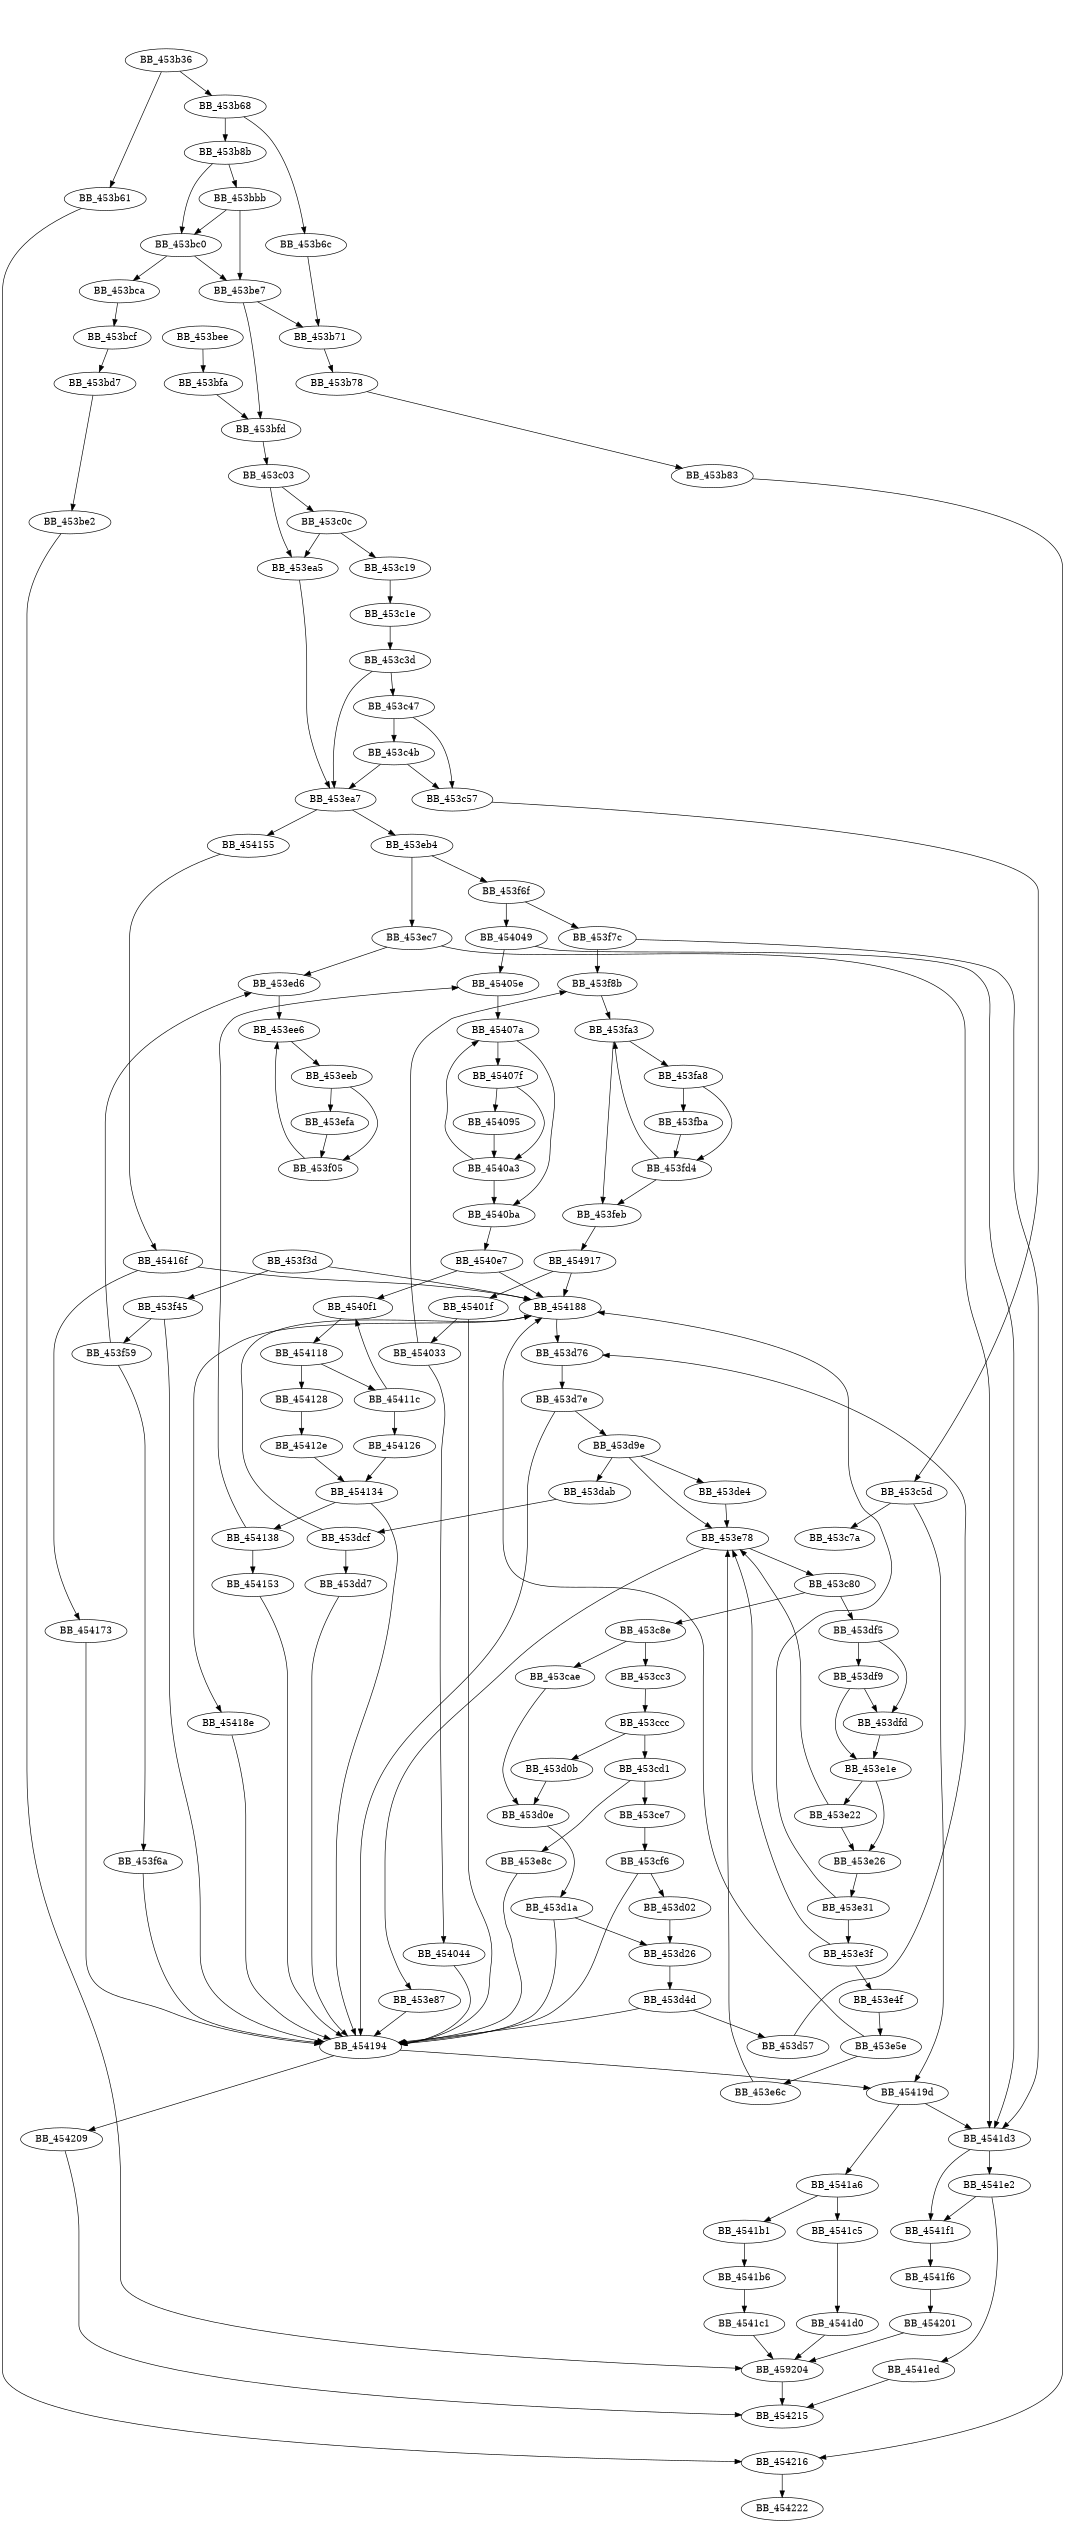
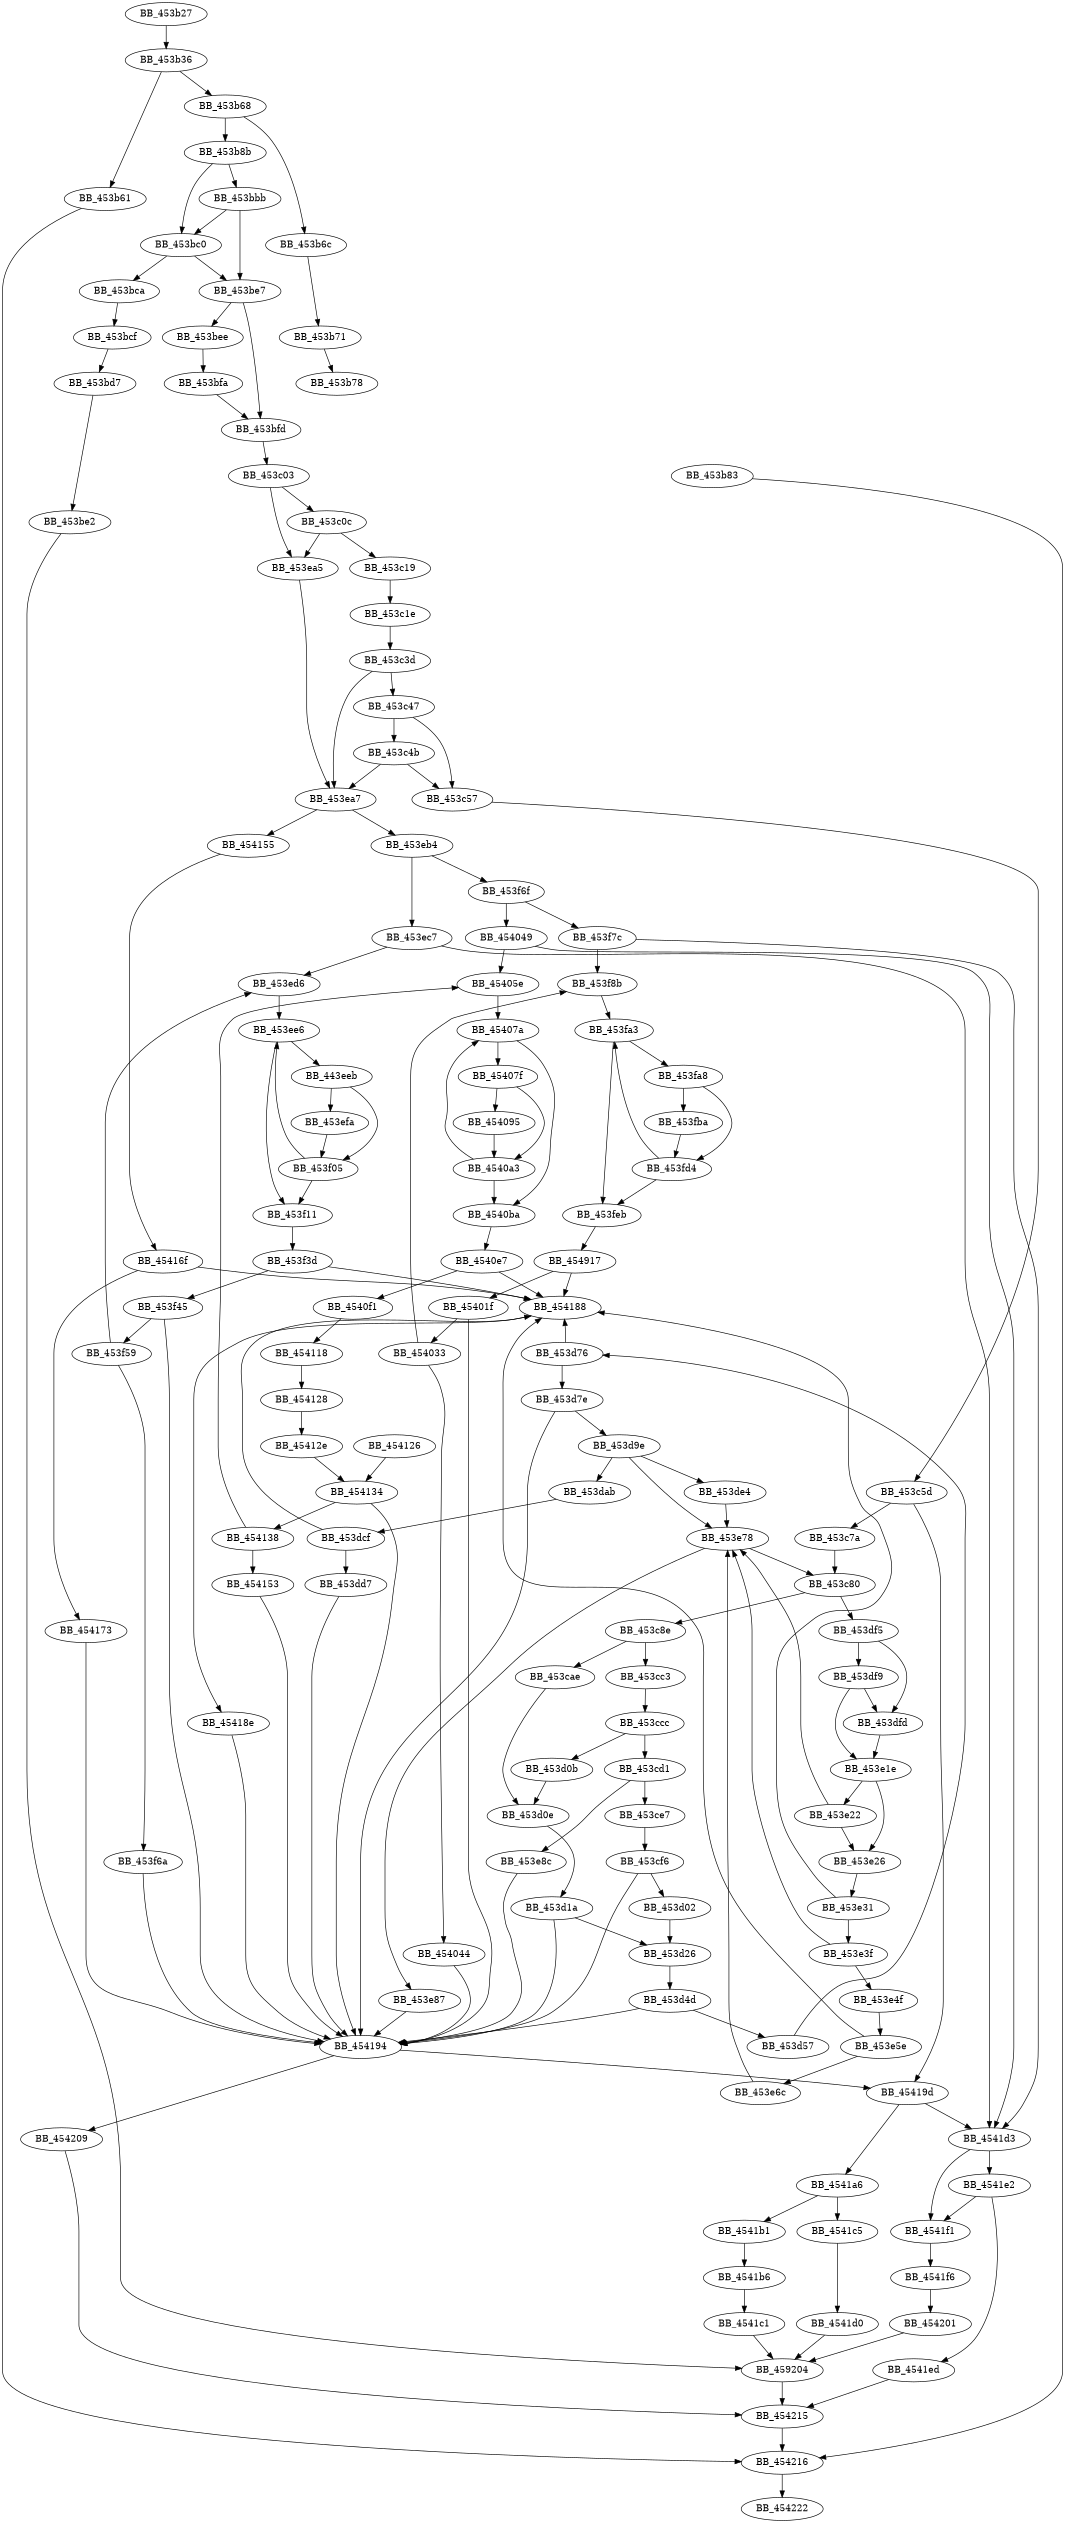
node "BB_453b27": added
edge "BB_453be7" -> "BB_453b71": now "BB_453be7" -> "BB_453bee"
edge "BB_453b78" -> "BB_453b83": removed
node "BB_453eeb": label "BB_453eeb" -> "BB_443eeb"
node "BB_453f11": added
edge "BB_454188" -> "BB_453d76": reversed
node "BB_45411c": removed
edge "BB_453c7a" -> "BB_453c80": added
edge "BB_454215" -> "BB_454216": added
